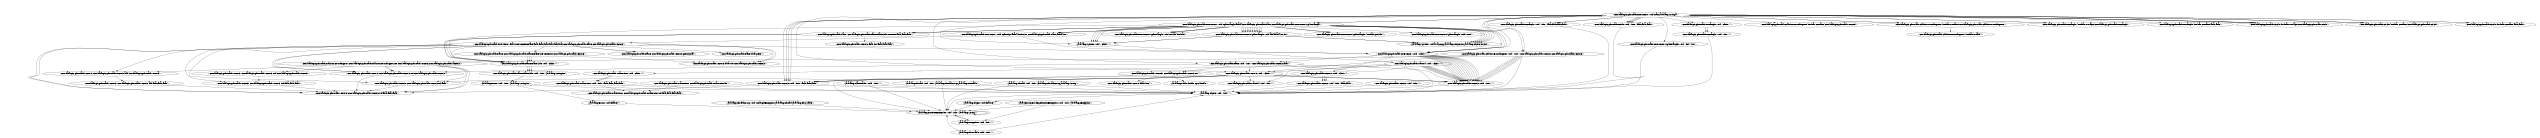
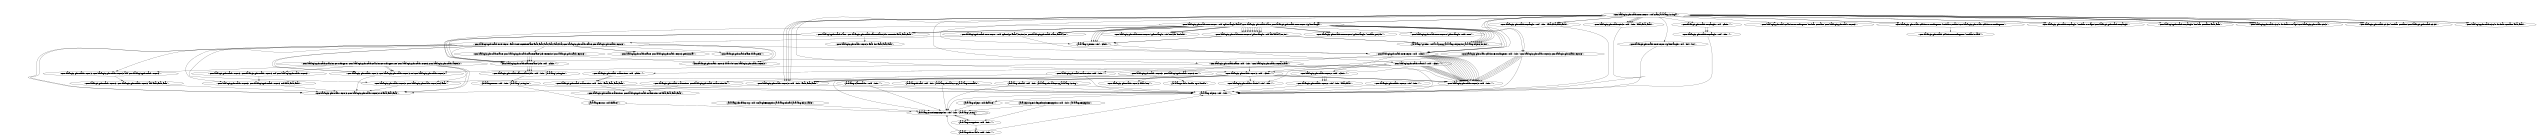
node "<com.badlogic.gdx.math.Quaternion: void <init>()>": added
edge "<java.lang.Exception: void <init>()>" -> "<java.lang.Throwable: void <init>()>": added
